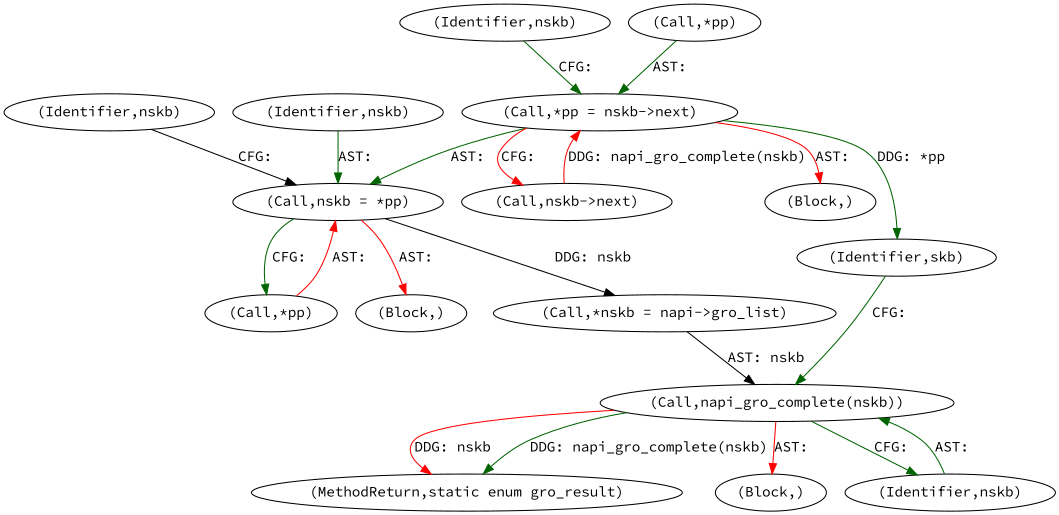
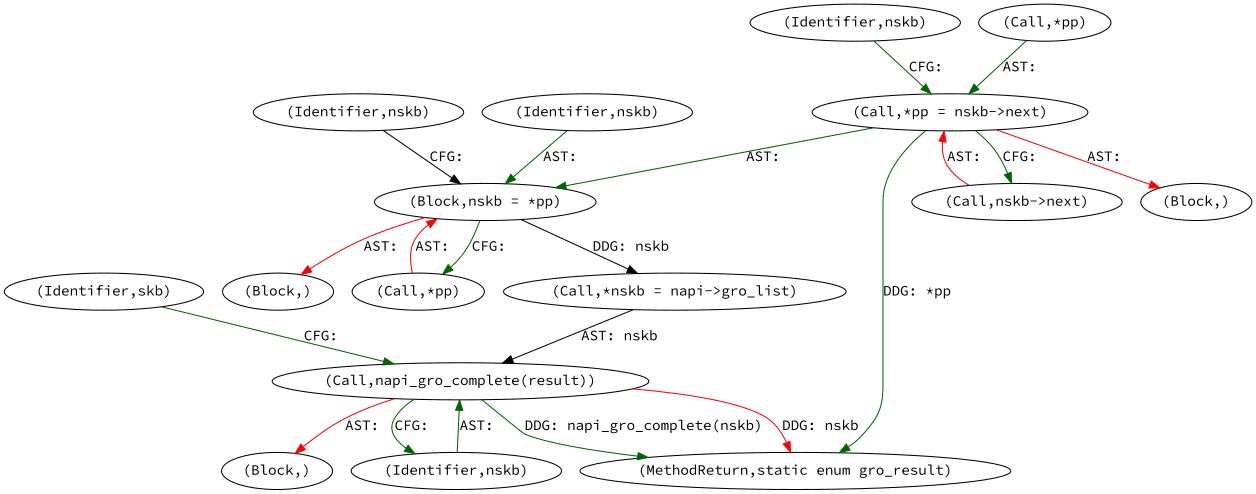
edge "(Call,*pp = nskb->next)" -> "(Identifier,skb)": now "(Call,*pp = nskb->next)" -> "(MethodReturn,static enum gro_result)"
edge "(Call,*pp = nskb->next)" -> "(Call,nskb->next)": color red -> darkgreen
edge "(Call,nskb->next)" -> "(Call,*pp = nskb->next)": label "DDG: napi_gro_complete(nskb)" -> "AST: "
node "(Call,nskb = *pp)": label "(Call,nskb = *pp)" -> "(Block,nskb = *pp)"
node "(Call,napi_gro_complete(nskb))": label "(Call,napi_gro_complete(nskb))" -> "(Call,napi_gro_complete(result))"
